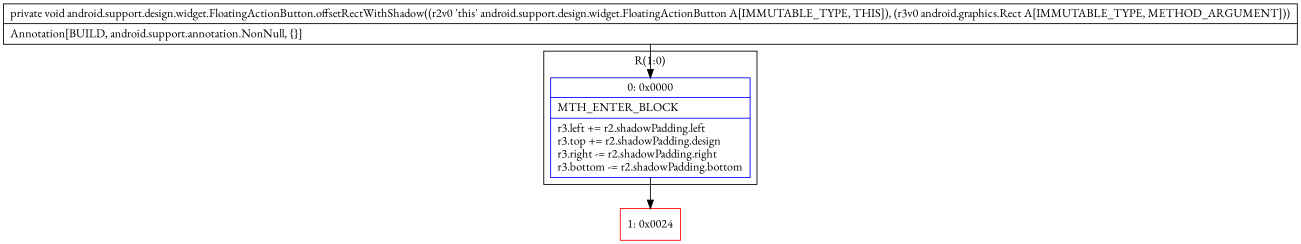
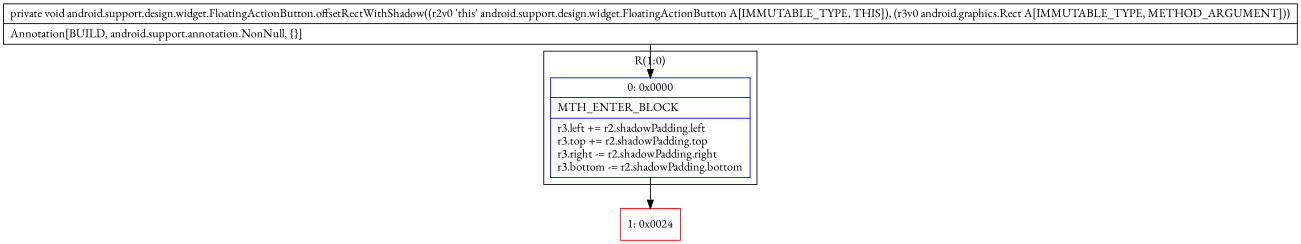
node "0: 0x0000": text "r3.top += r2.shadowPadding.design" -> "r3.top += r2.shadowPadding.top"
